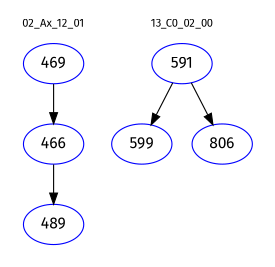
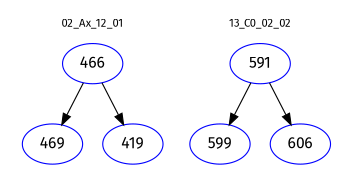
cluster "13_C0_02_00": label "13_C0_02_00" -> "13_C0_02_02"
edge "469" -> "466": reversed
node "806": label "806" -> "606"
node "489": label "489" -> "419"
